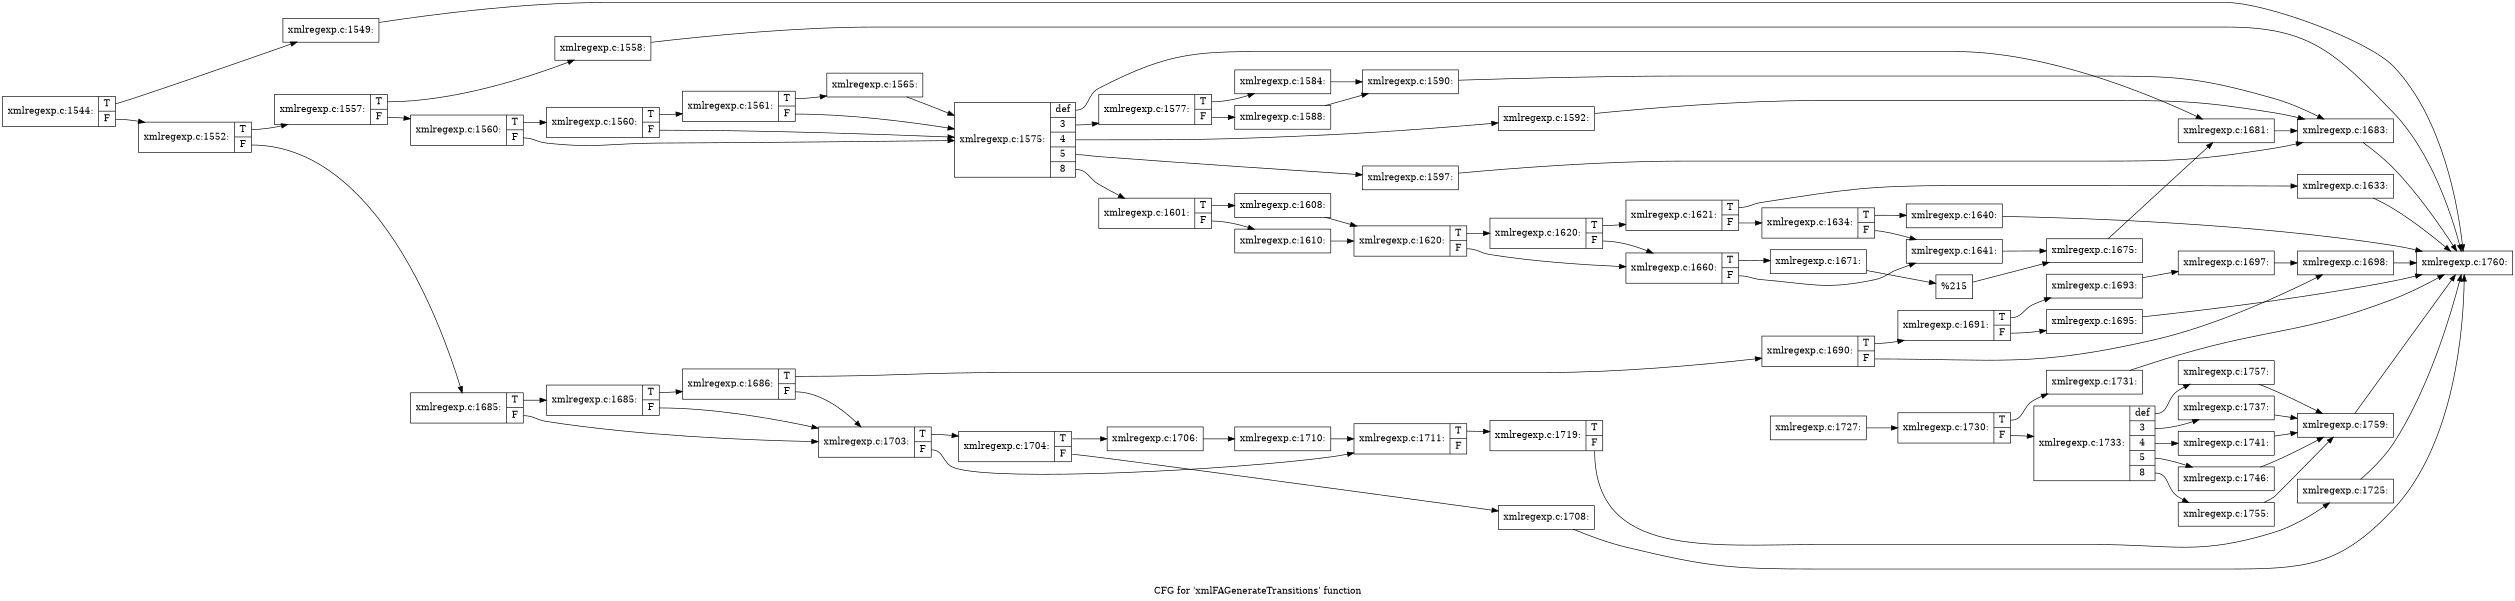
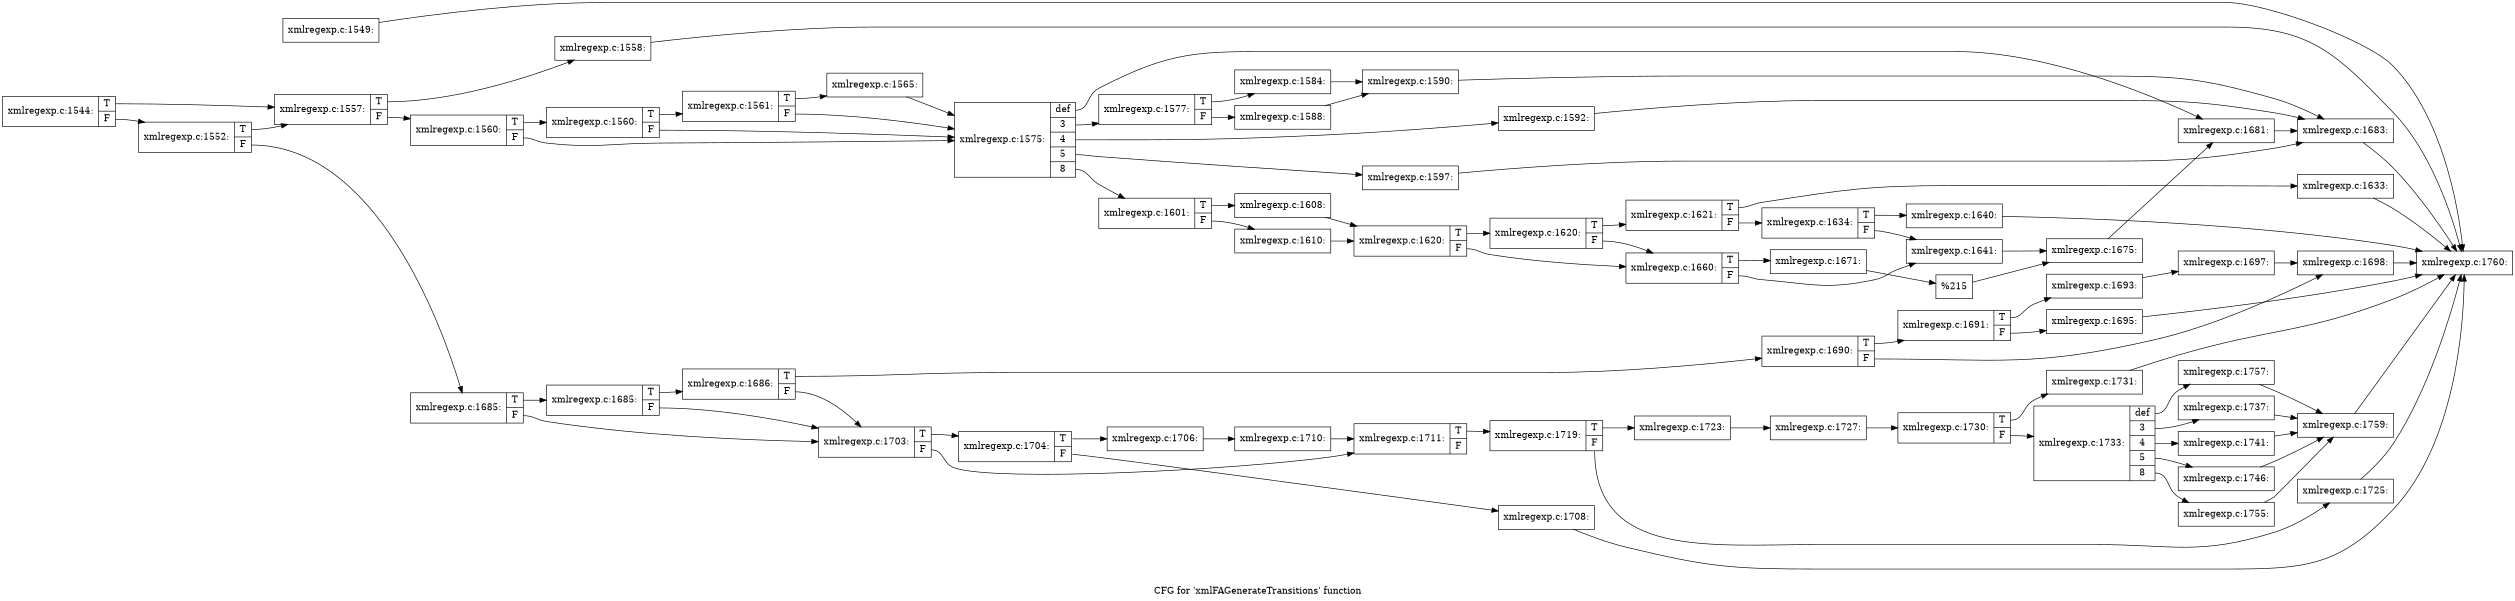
edge "xmlregexp.c:1544:" -> "xmlregexp.c:1549:": now "xmlregexp.c:1544:" -> "xmlregexp.c:1557:"
node "xmlregexp.c:1723:": added
